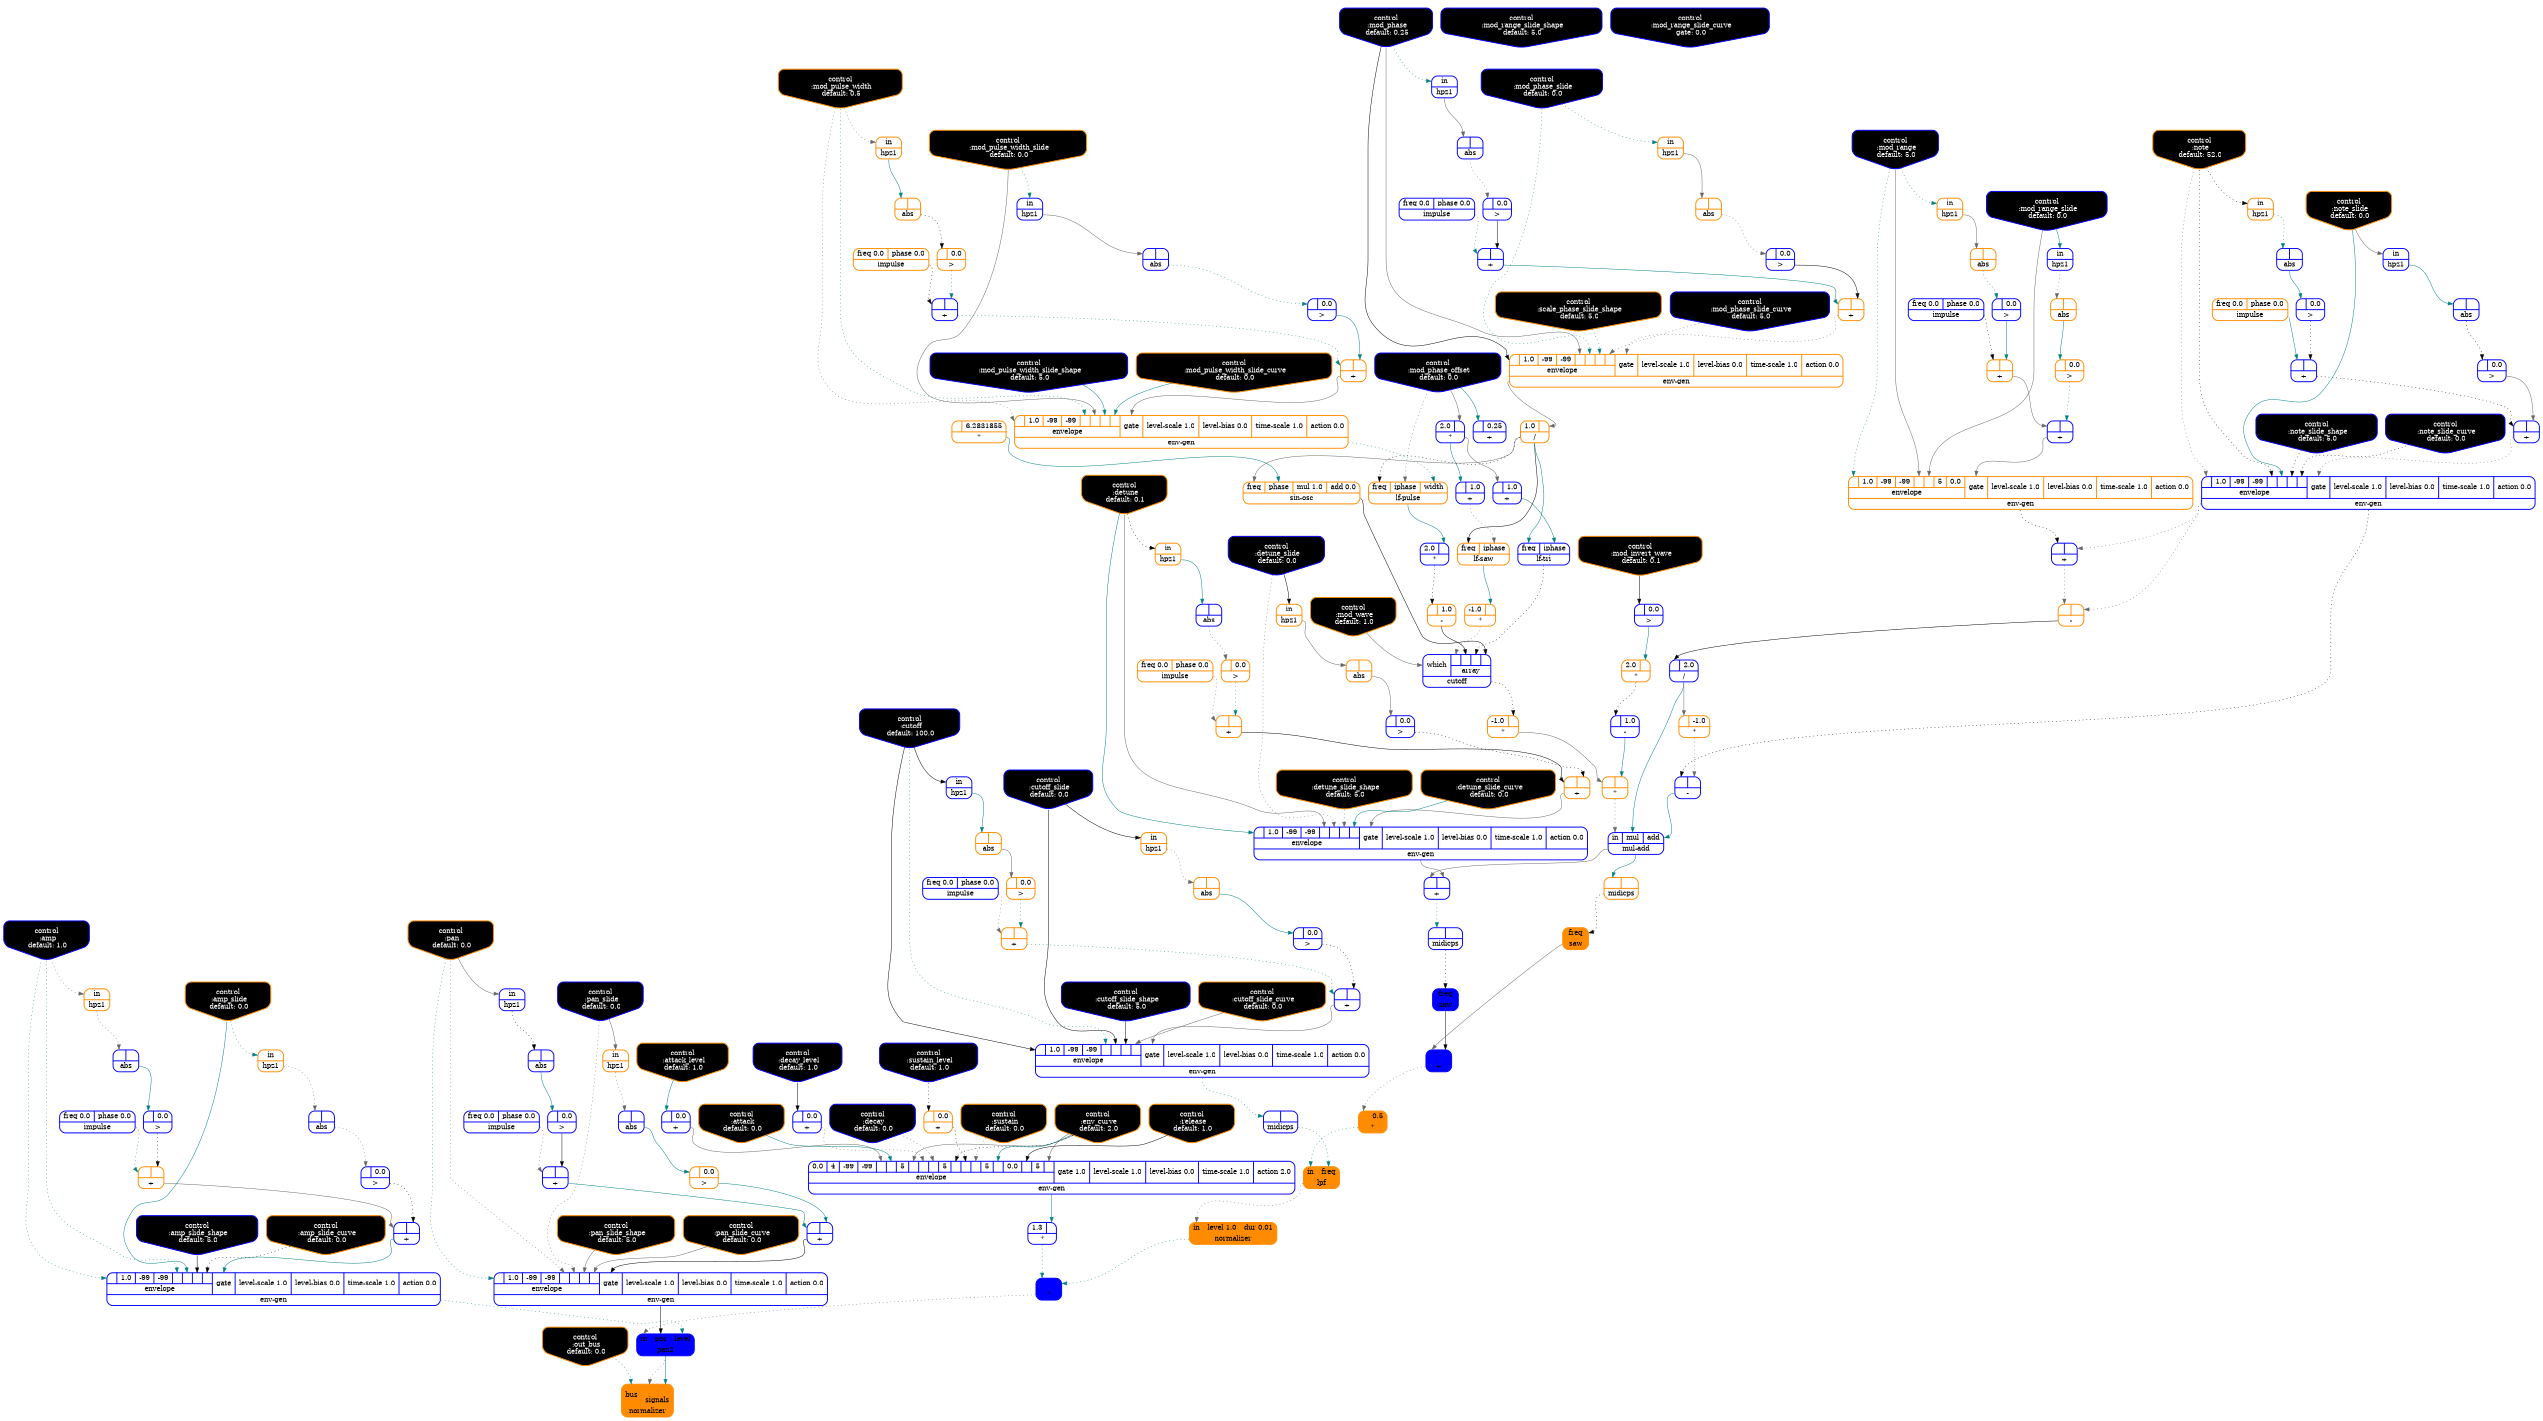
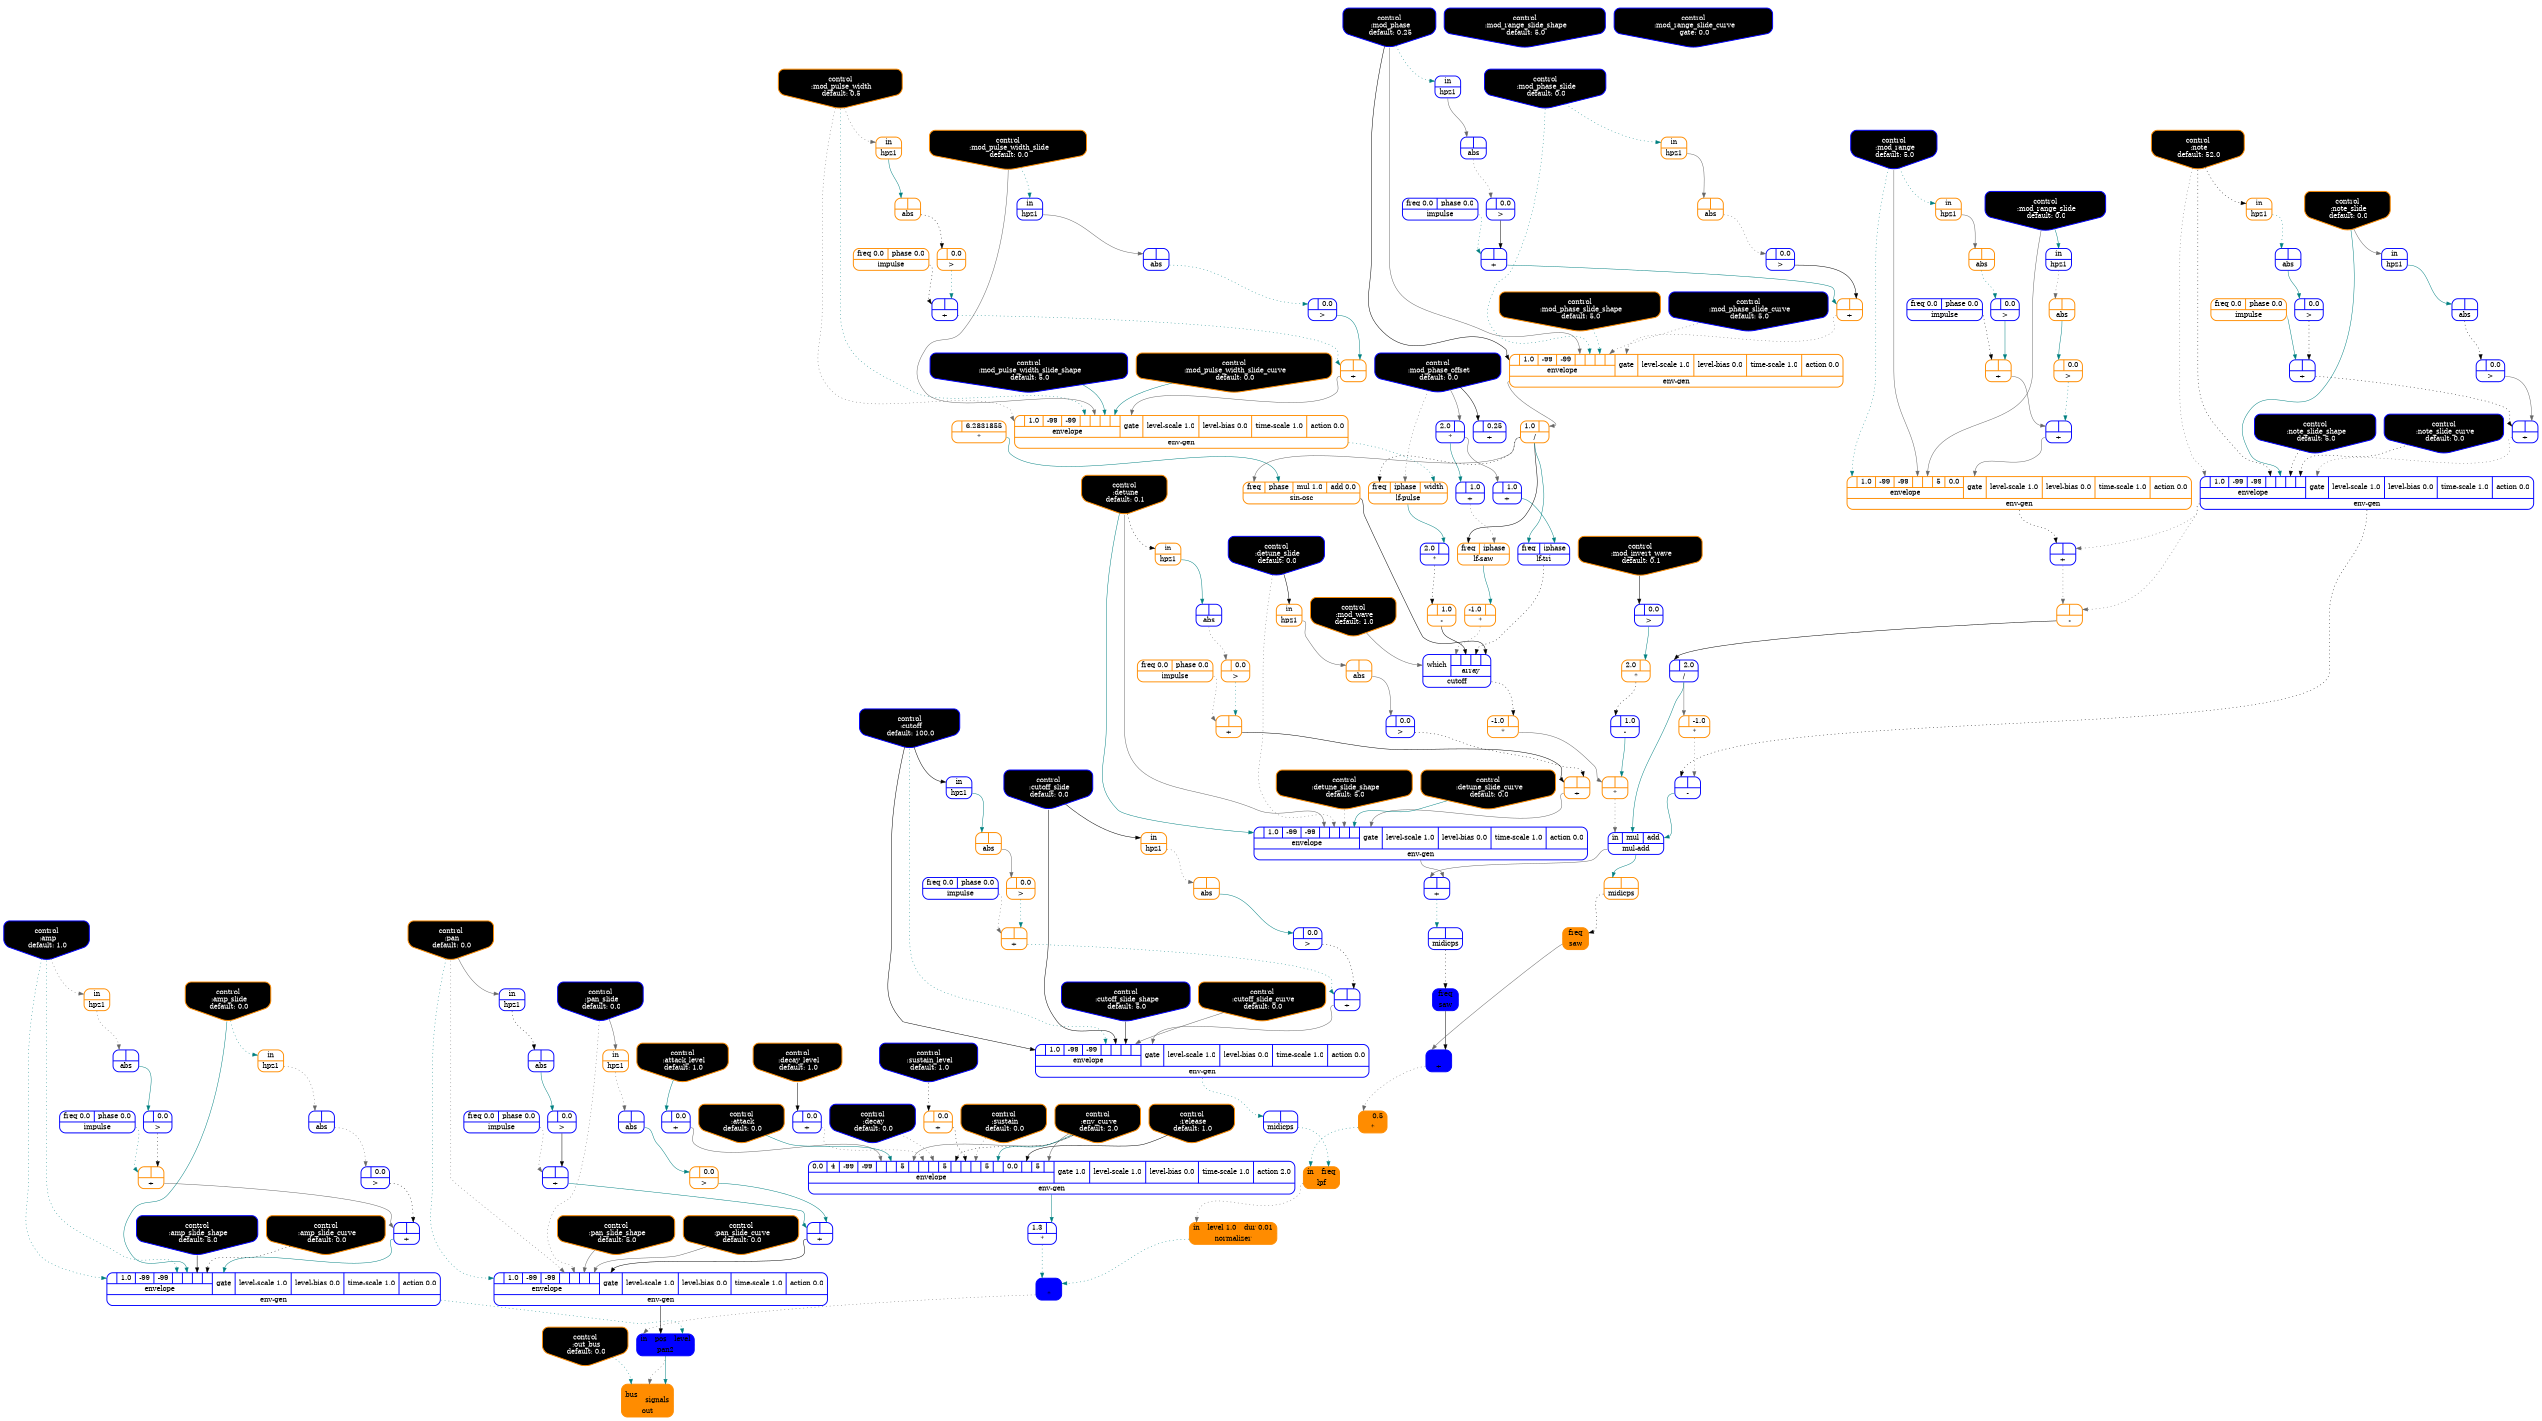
node "control :scale_phase_slide_shape default: 5.0": label "control :scale_phase_slide_shape default: 5.0" -> "control :mod_phase_slide_shape default: 5.0"
edge "control :mod_phase_offset default: 0.0" -> "0.25": color teal -> black
node "control :decay_level default: 1.0": color blue -> darkorange
node "bus": text "normalizer" -> "out"
